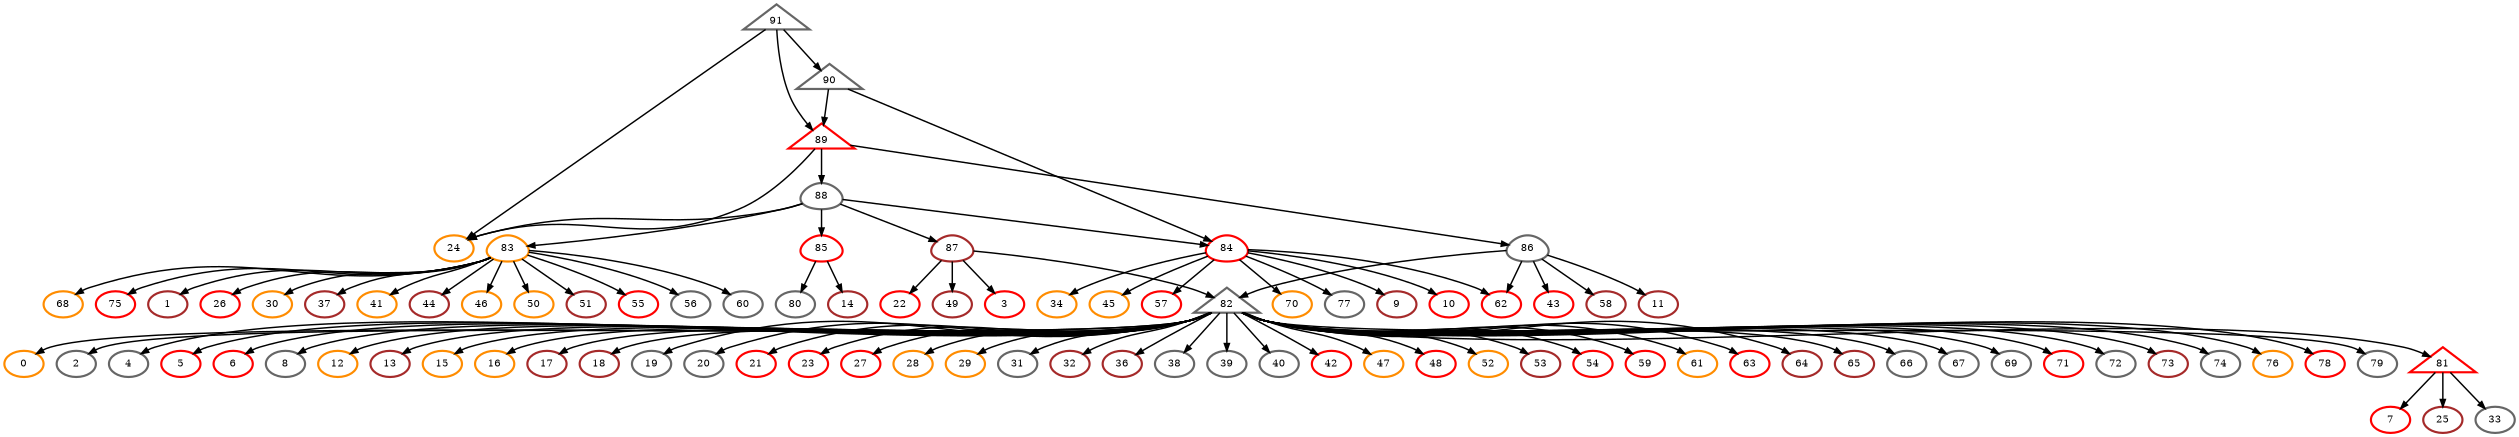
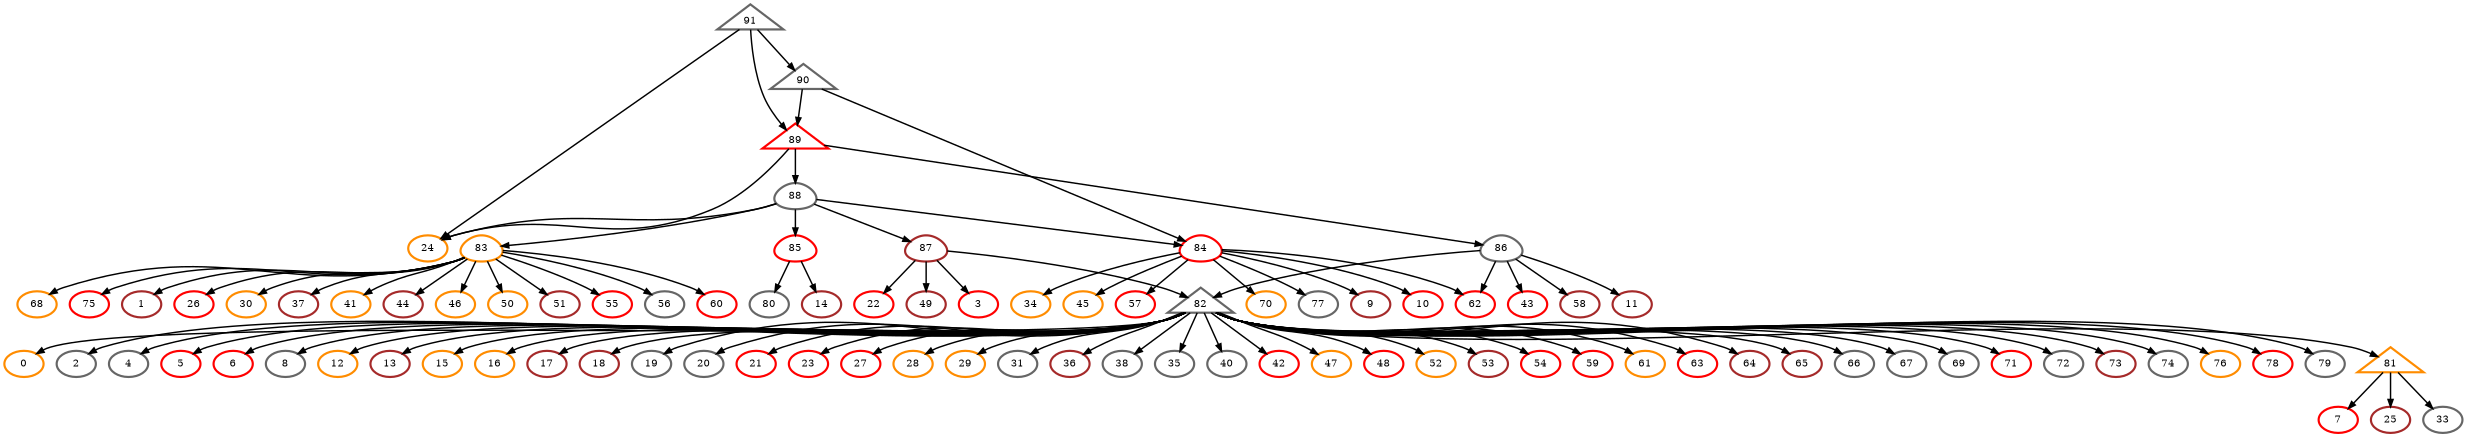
node "60": color gray40 -> red
node "32": removed
node "39": label "39" -> "35"
node "81": color red -> darkorange
